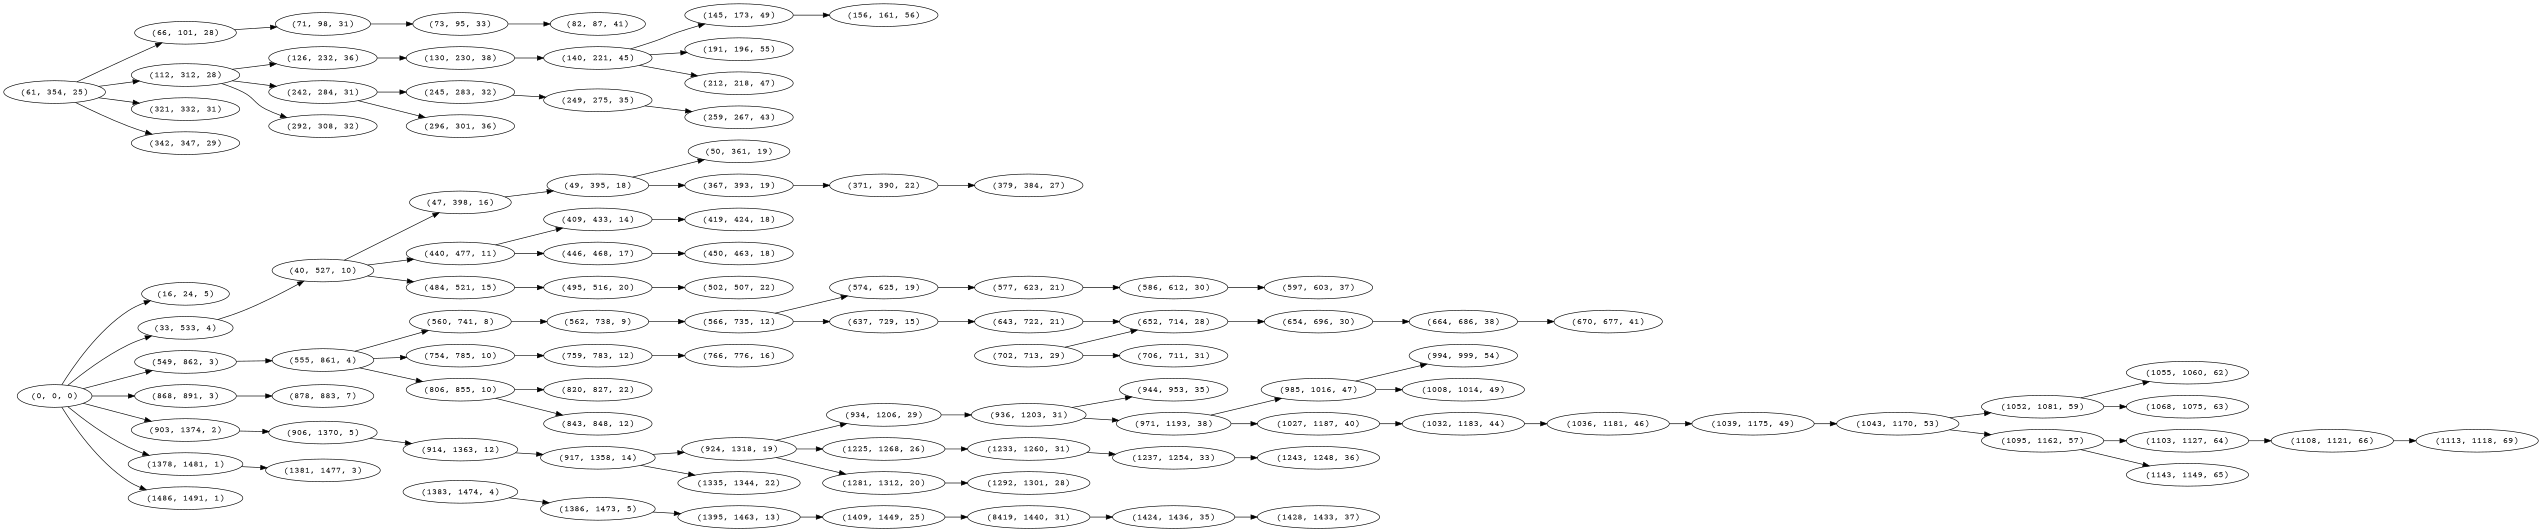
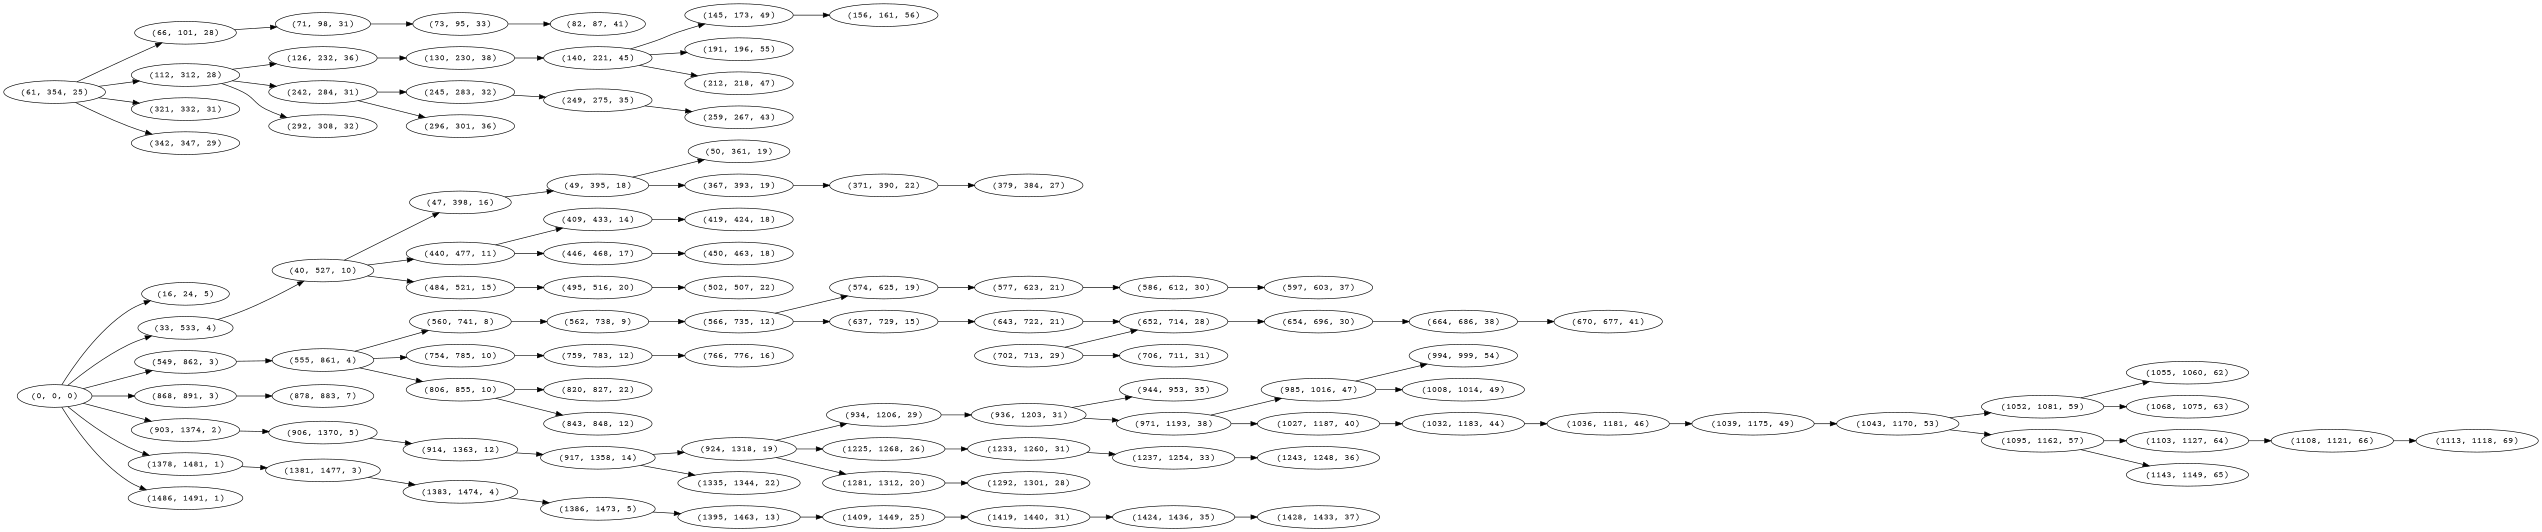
edge "(1381, 1477, 3)" -> "(1383, 1474, 4)": added
node "(8419, 1440, 31)": label "(8419, 1440, 31)" -> "(1419, 1440, 31)"
